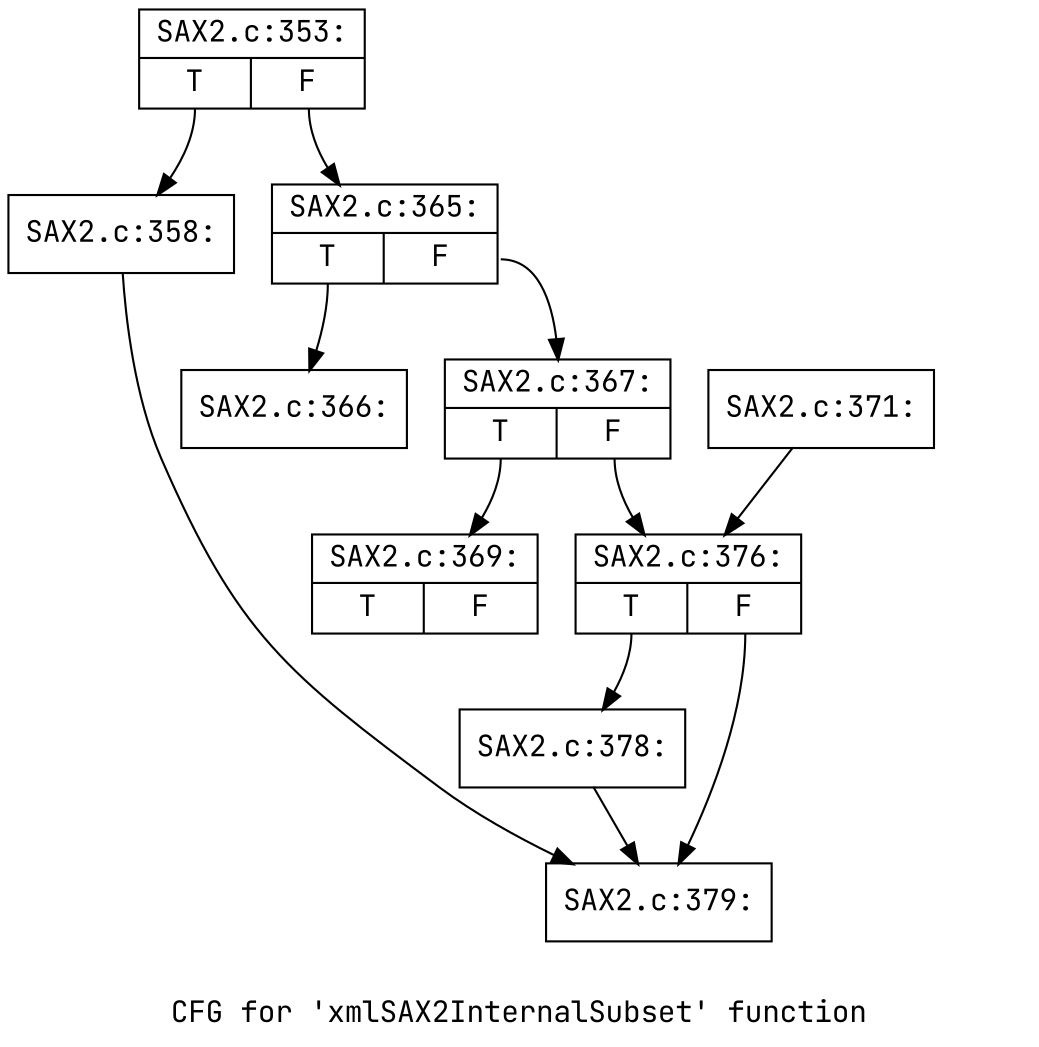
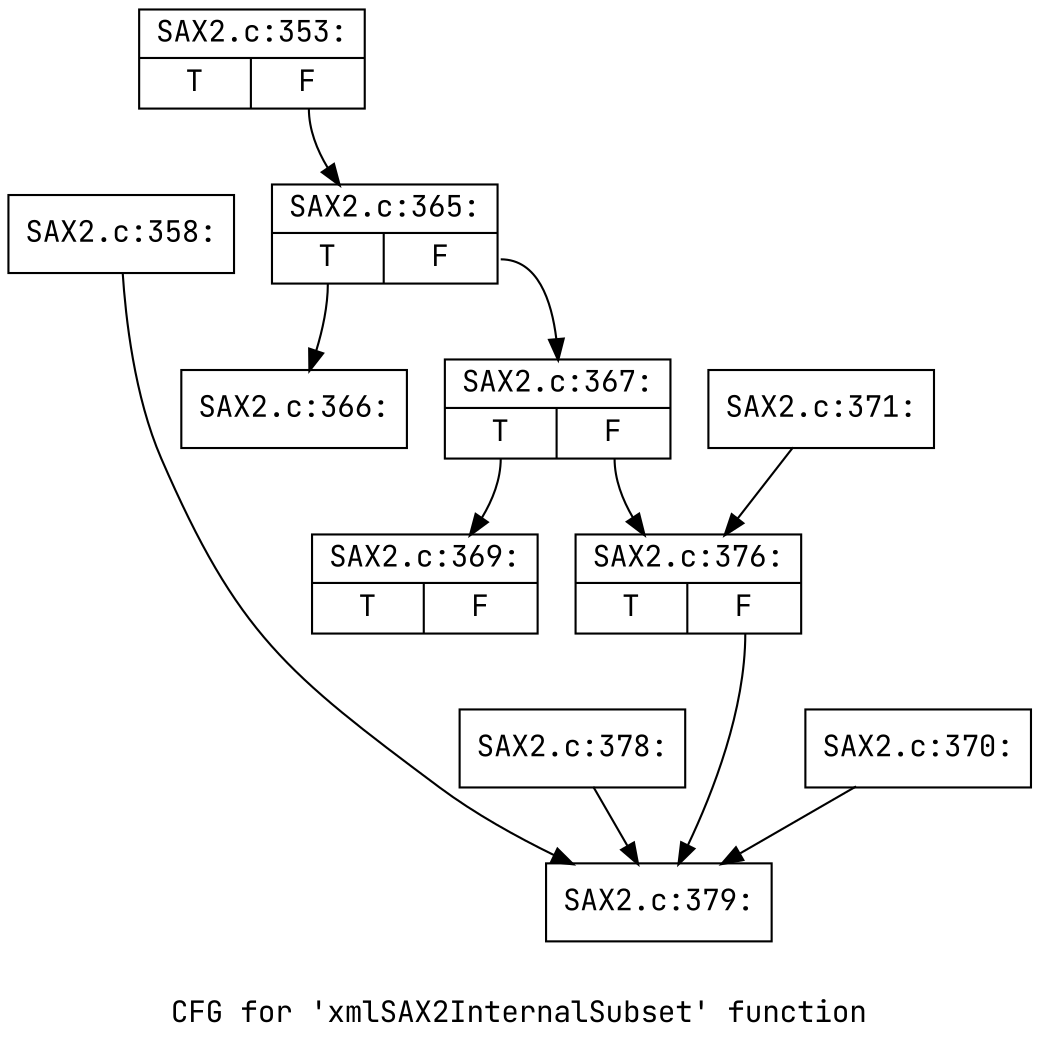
edge "SAX2.c:353:" -> "SAX2.c:358:": removed
edge "SAX2.c:376:" -> "SAX2.c:378:": removed
node "SAX2.c:370:": added
